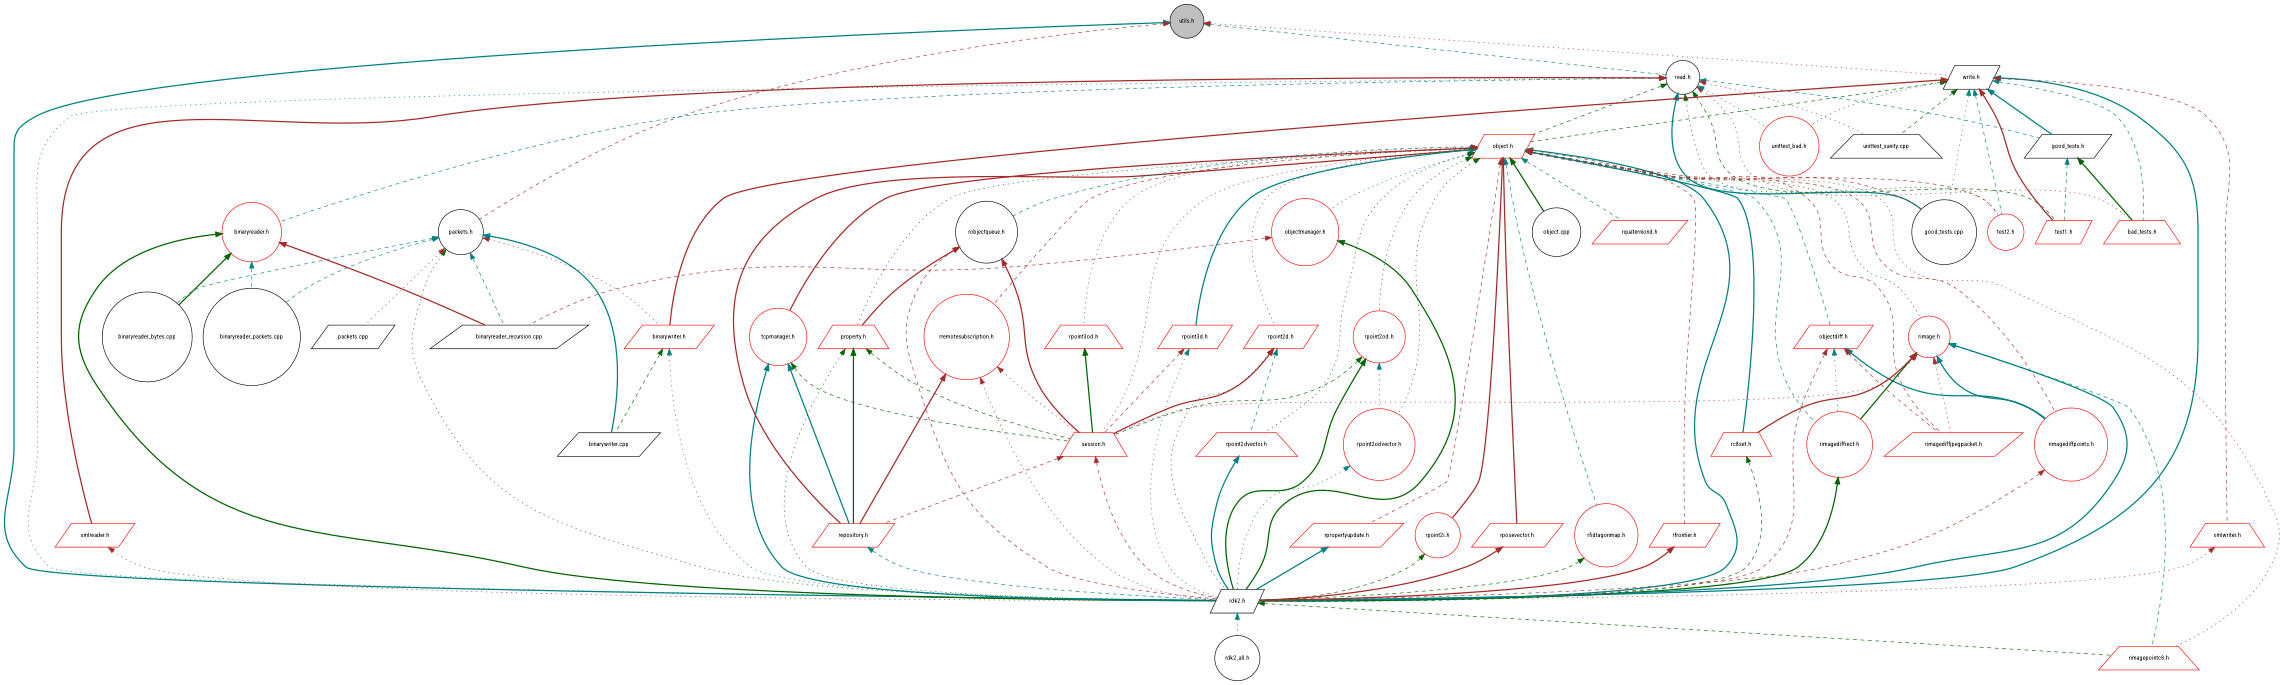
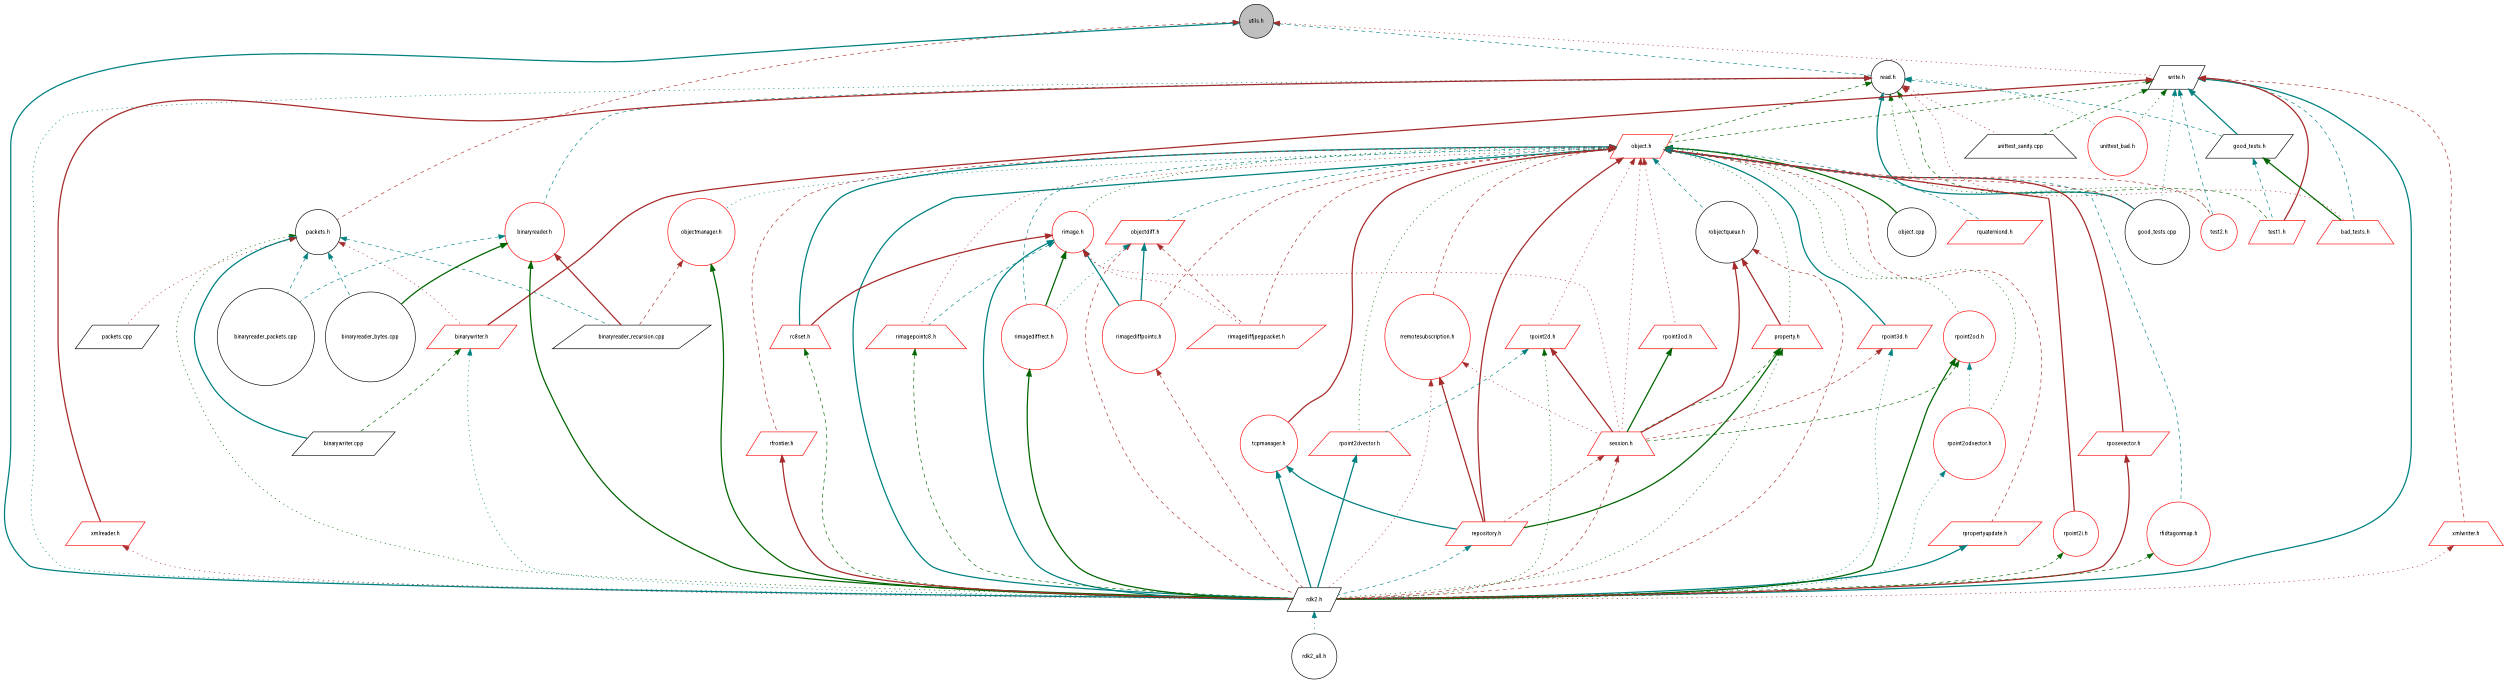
edge "session.h" -> "tcpmanager.h": removed
edge "rimagepointc8.h" -> "rdk2.h": reversed
